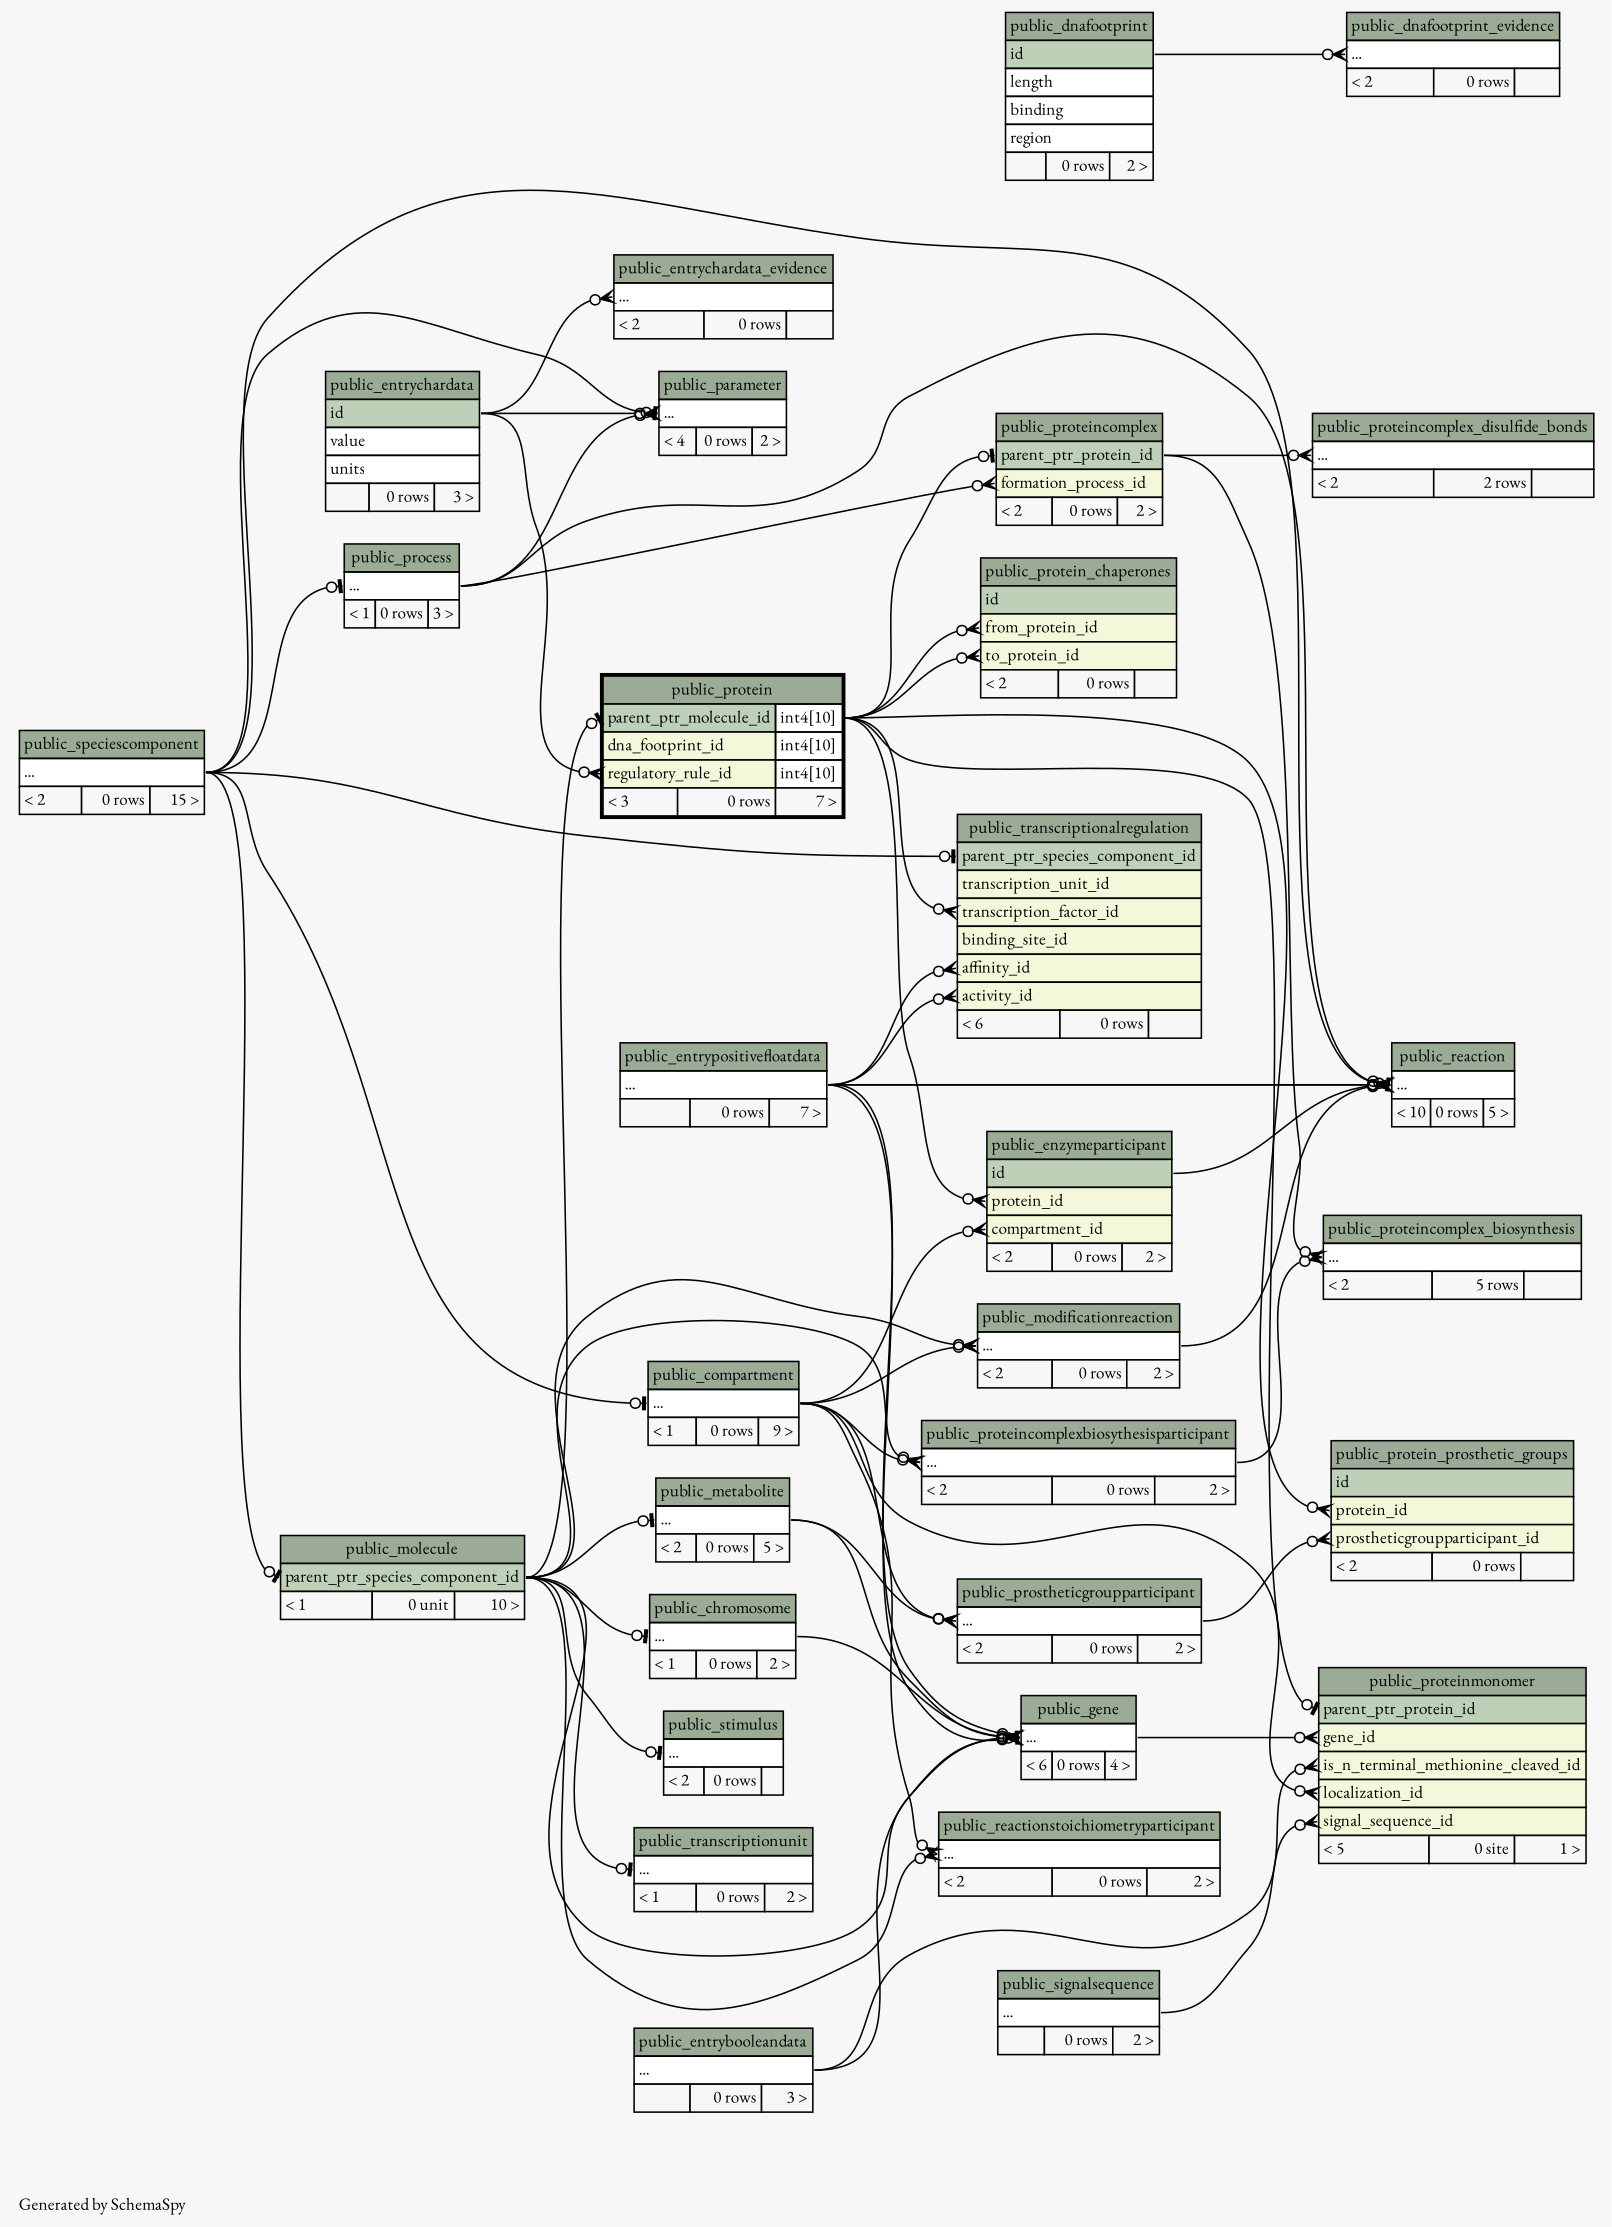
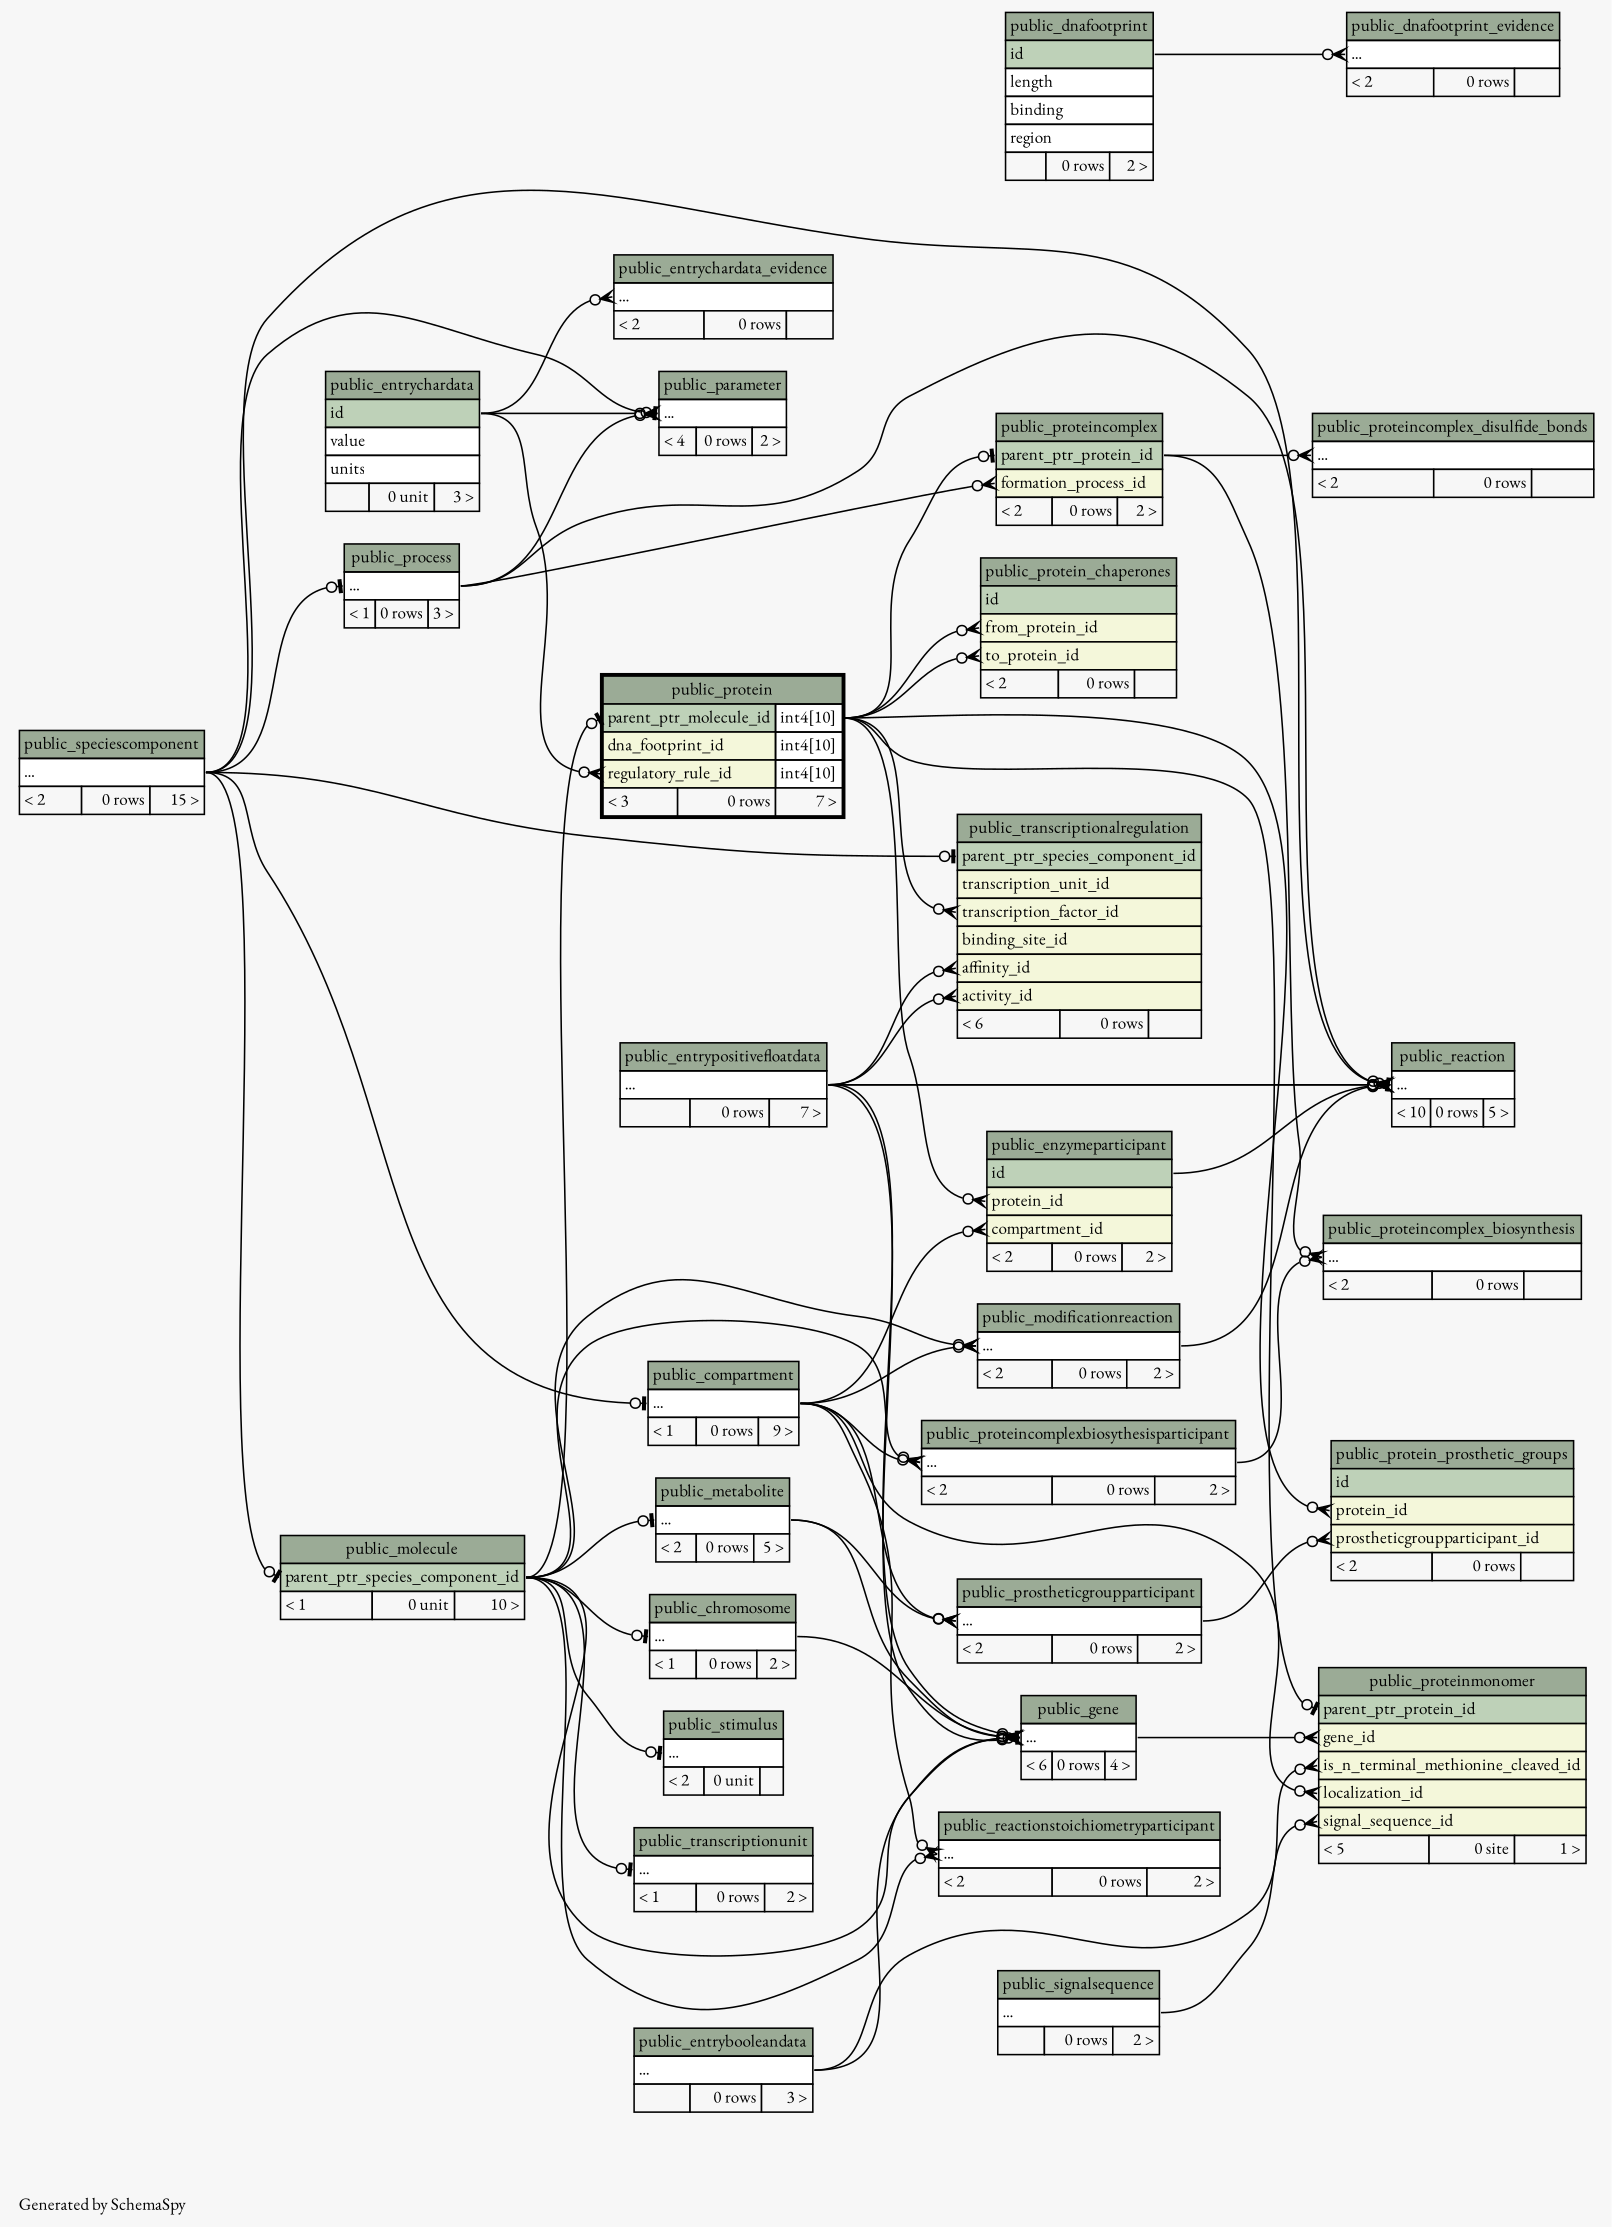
node "public_proteincomplex_disulfide_bonds": text "2 rows" -> "0 rows"
node "public_entrychardata": text "0 rows" -> "0 unit"
node "public_proteincomplex_biosynthesis": text "5 rows" -> "0 rows"
node "public_stimulus": text "0 rows" -> "0 unit"
